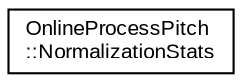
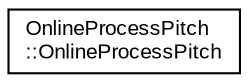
node "OnlineProcessPitch ::NormalizationStats": label "OnlineProcessPitch ::NormalizationStats" -> "OnlineProcessPitch ::OnlineProcessPitch"
